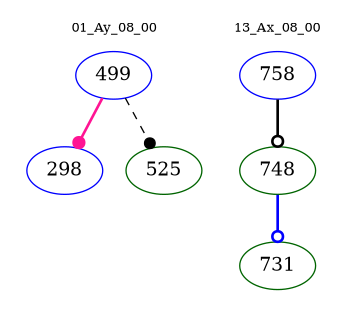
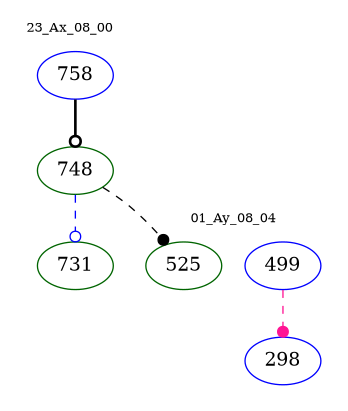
cluster "01_Ay_08_00": label "01_Ay_08_00" -> "01_Ay_08_04"
cluster "13_Ax_08_00": label "13_Ax_08_00" -> "23_Ax_08_00"
edge "499" -> "298": style bold -> dashed
edge "499" -> "525": now "748" -> "525"
edge "748" -> "731": style bold -> dashed
